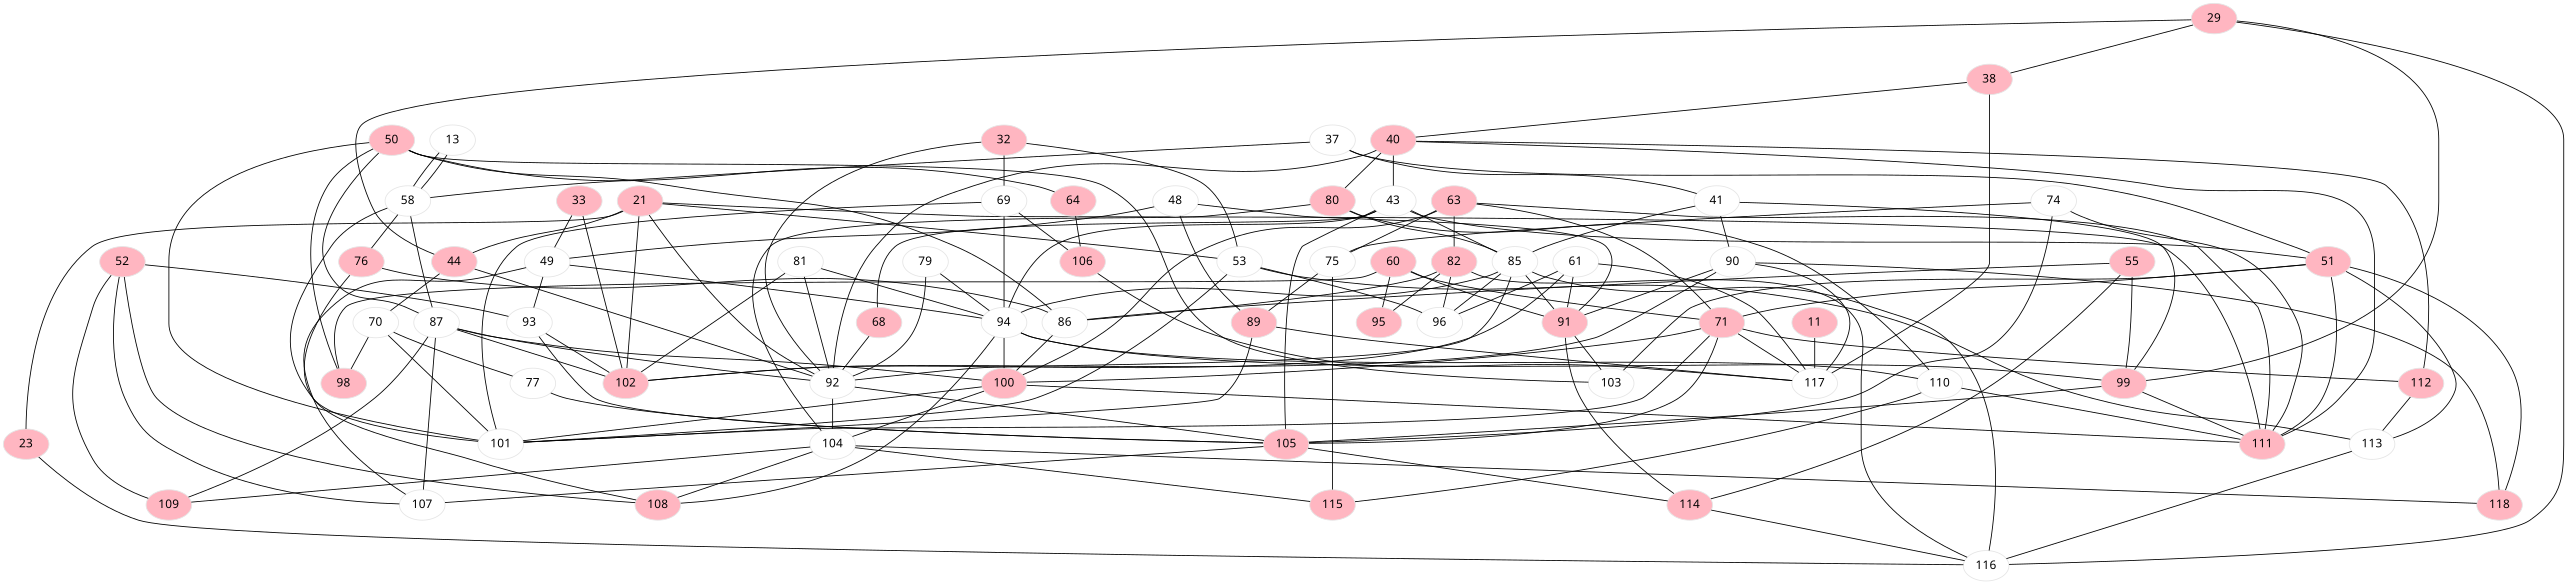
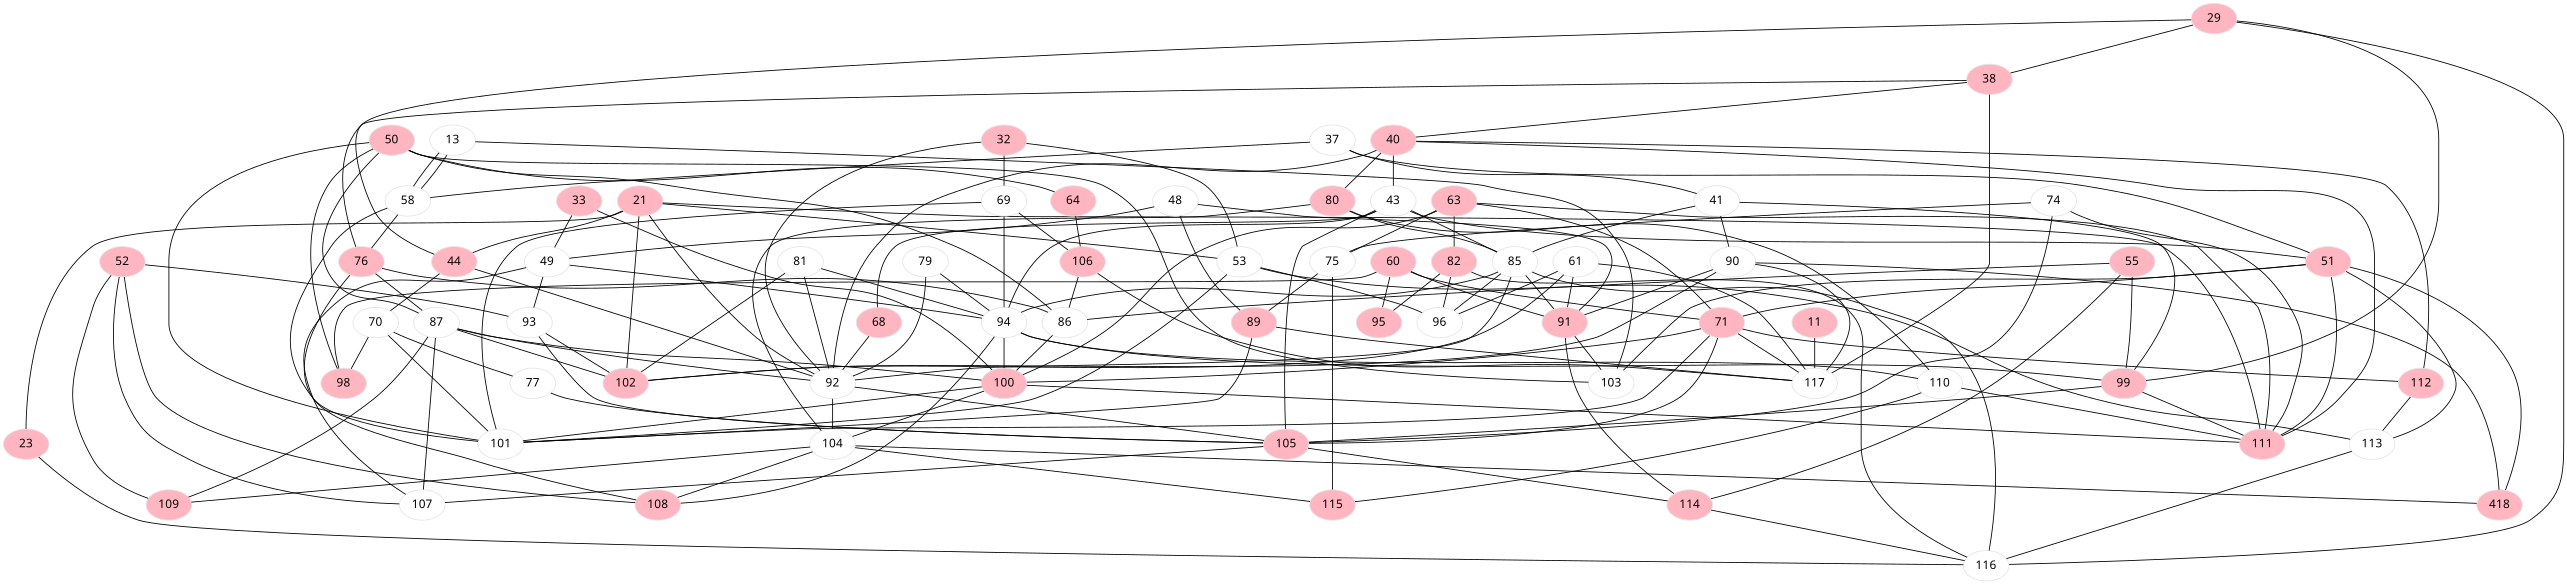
edge "38" -- "76": added
edge "13" -- "103": added
edge "58" -- "87": now "76" -- "87"
edge "33" -- "102": now "33" -- "100"
edge "82" -- "86": now "106" -- "86"
node "118": label "118" -> "418"
